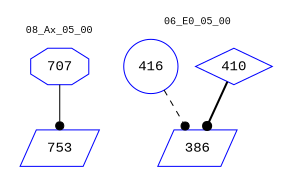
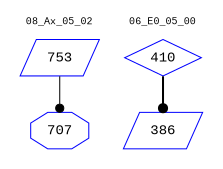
cluster "08_Ax_05_00": label "08_Ax_05_00" -> "08_Ax_05_02"
node "416": removed
edge "707" -> "753": reversed
